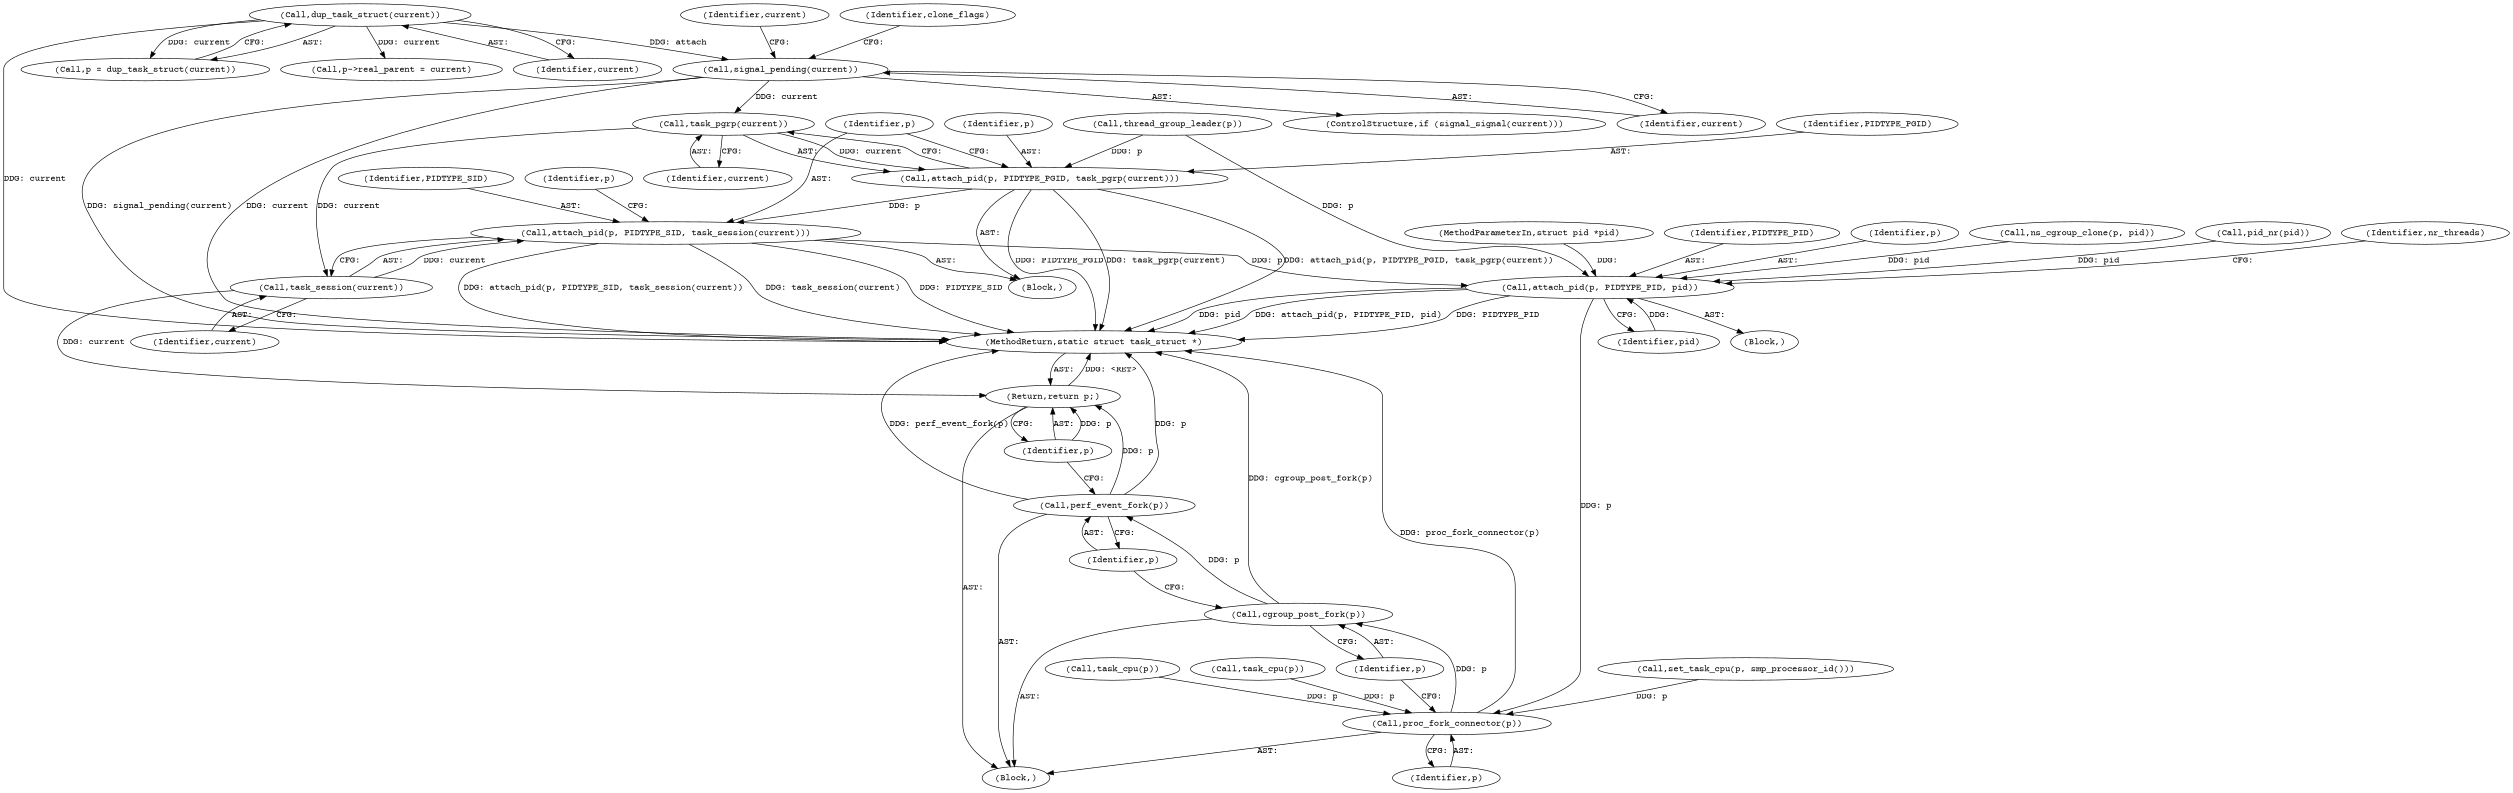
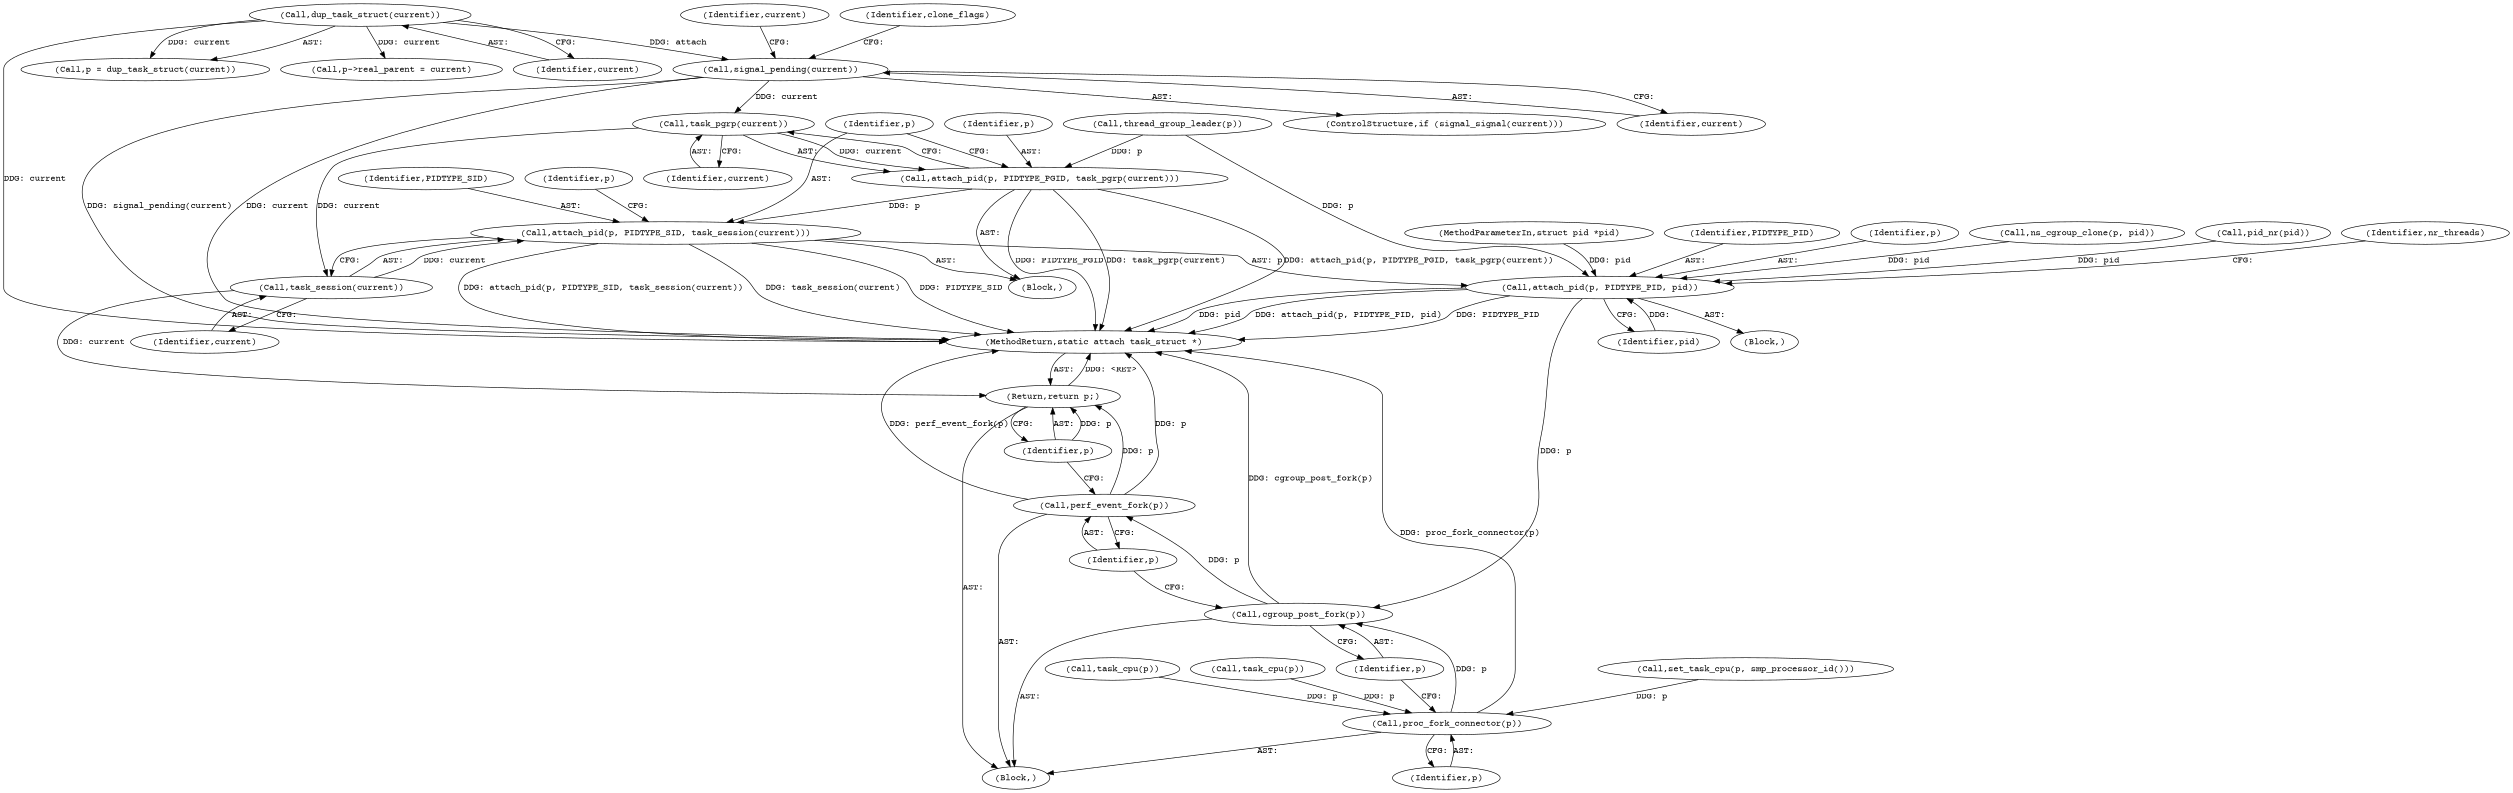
edge "(Call,p = dup_task_struct(current))" -> "(Call,dup_task_struct(current))": removed, label "CFG:"
node "(Identifier,PIDTYPE_PGID)": removed
edge "(Call,attach_pid(p, PIDTYPE_SID, task_session(current)))" -> "(Call,attach_pid(p, PIDTYPE_PID, pid))": label "DDG: p" -> "AST: p"
edge "(MethodParameterIn,struct pid *pid)" -> "(Call,attach_pid(p, PIDTYPE_PID, pid))": label "DDG: " -> "DDG: pid"
node "(MethodReturn,static struct task_struct *)": label "(MethodReturn,static struct task_struct *)" -> "(MethodReturn,static attach task_struct *)"
edge "(Call,attach_pid(p, PIDTYPE_PID, pid))" -> "(Call,proc_fork_connector(p))": now "(Call,attach_pid(p, PIDTYPE_PID, pid))" -> "(Call,cgroup_post_fork(p))"
